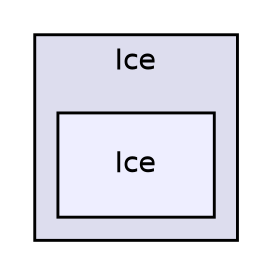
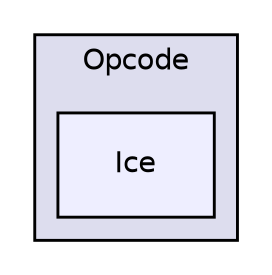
cluster "Ice": label "Ice" -> "Opcode"
